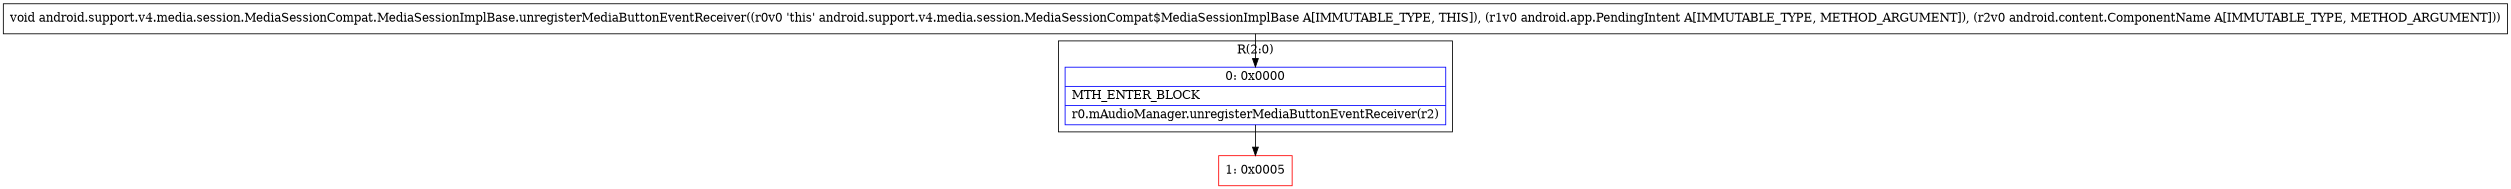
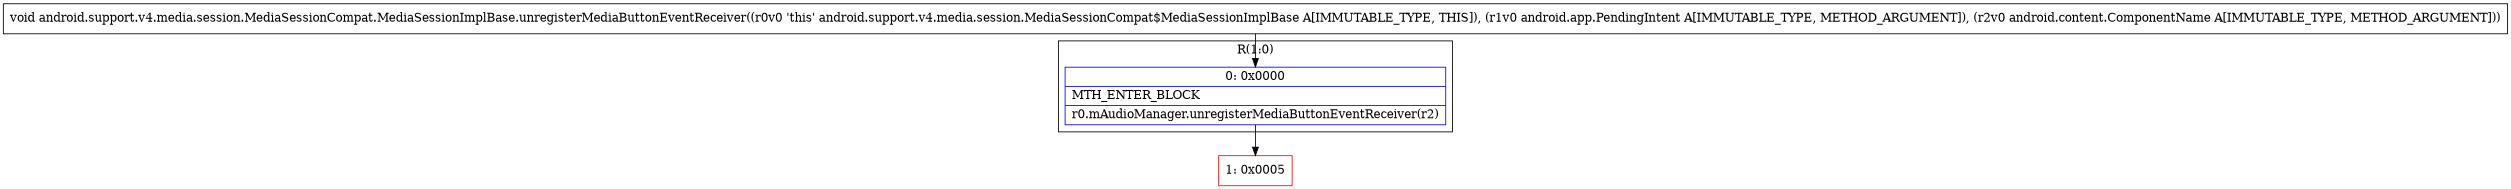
cluster "R(2:0)": label "R(2:0)" -> "R(1:0)"
